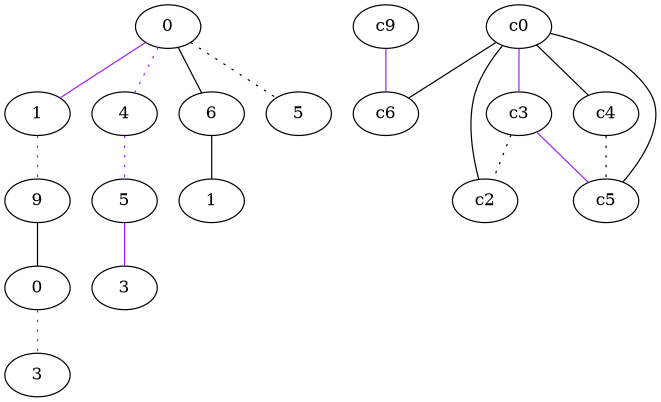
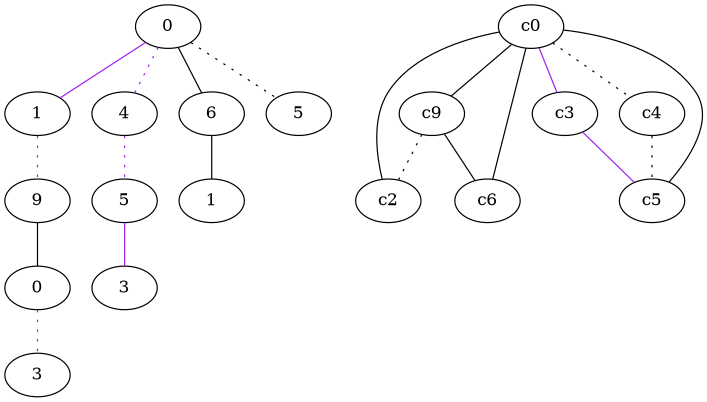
edge "c9" -- "c6": color purple -> black
edge "c0" -- "c9": added
edge "c0" -- "c4": style solid -> dotted
edge "c3" -- "c2": now "c9" -- "c2"
